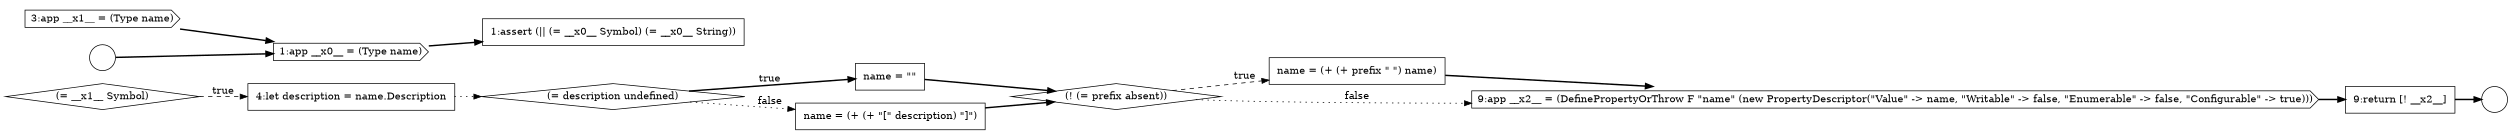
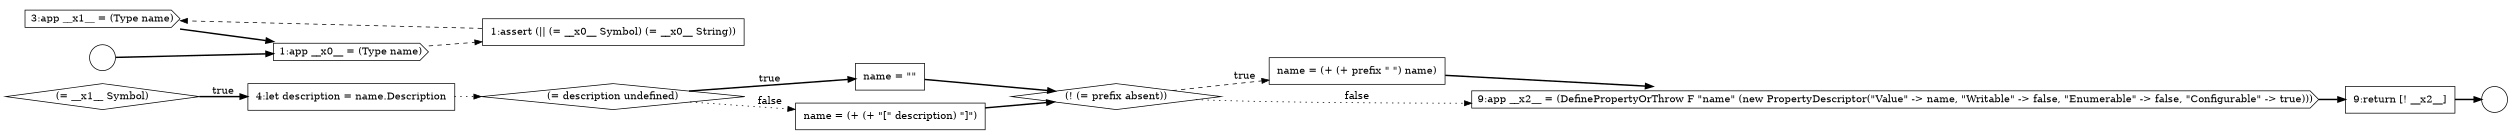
edge "1:assert (|| (= __x0__ Symbol) (= __x0__ String))" -> "3:app __x1__ = (Type name)": added
edge "1:app __x0__ = (Type name)" -> "1:assert (|| (= __x0__ Symbol) (= __x0__ String))": style bold -> dashed
edge "(= __x1__ Symbol)" -> "4:let description = name.Description": style dashed -> bold
